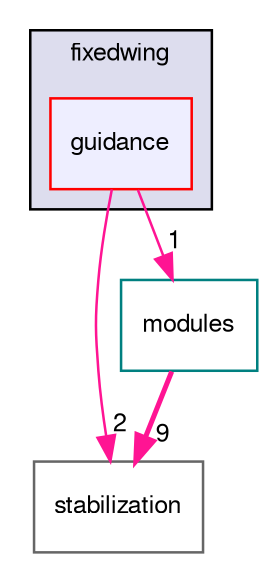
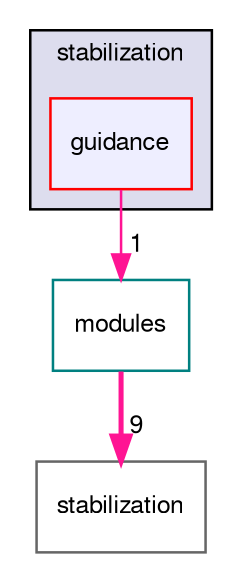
cluster "fixedwing": label "fixedwing" -> "stabilization"
edge "guidance" -> "stabilization": removed
